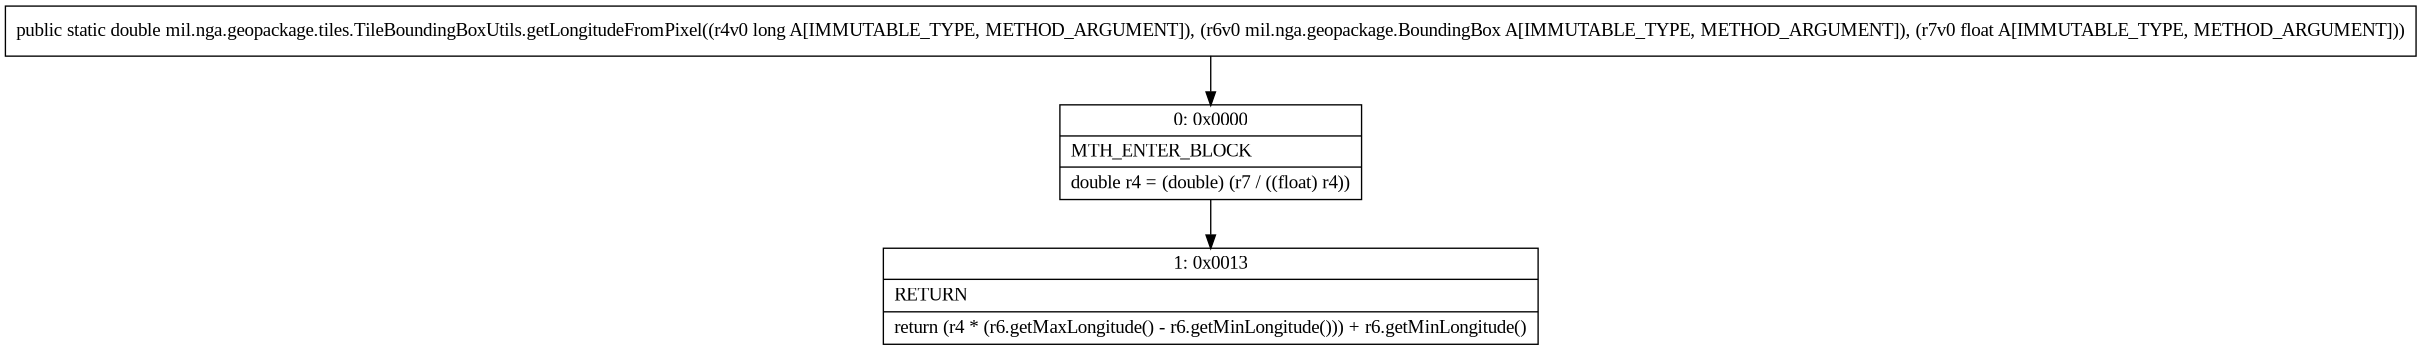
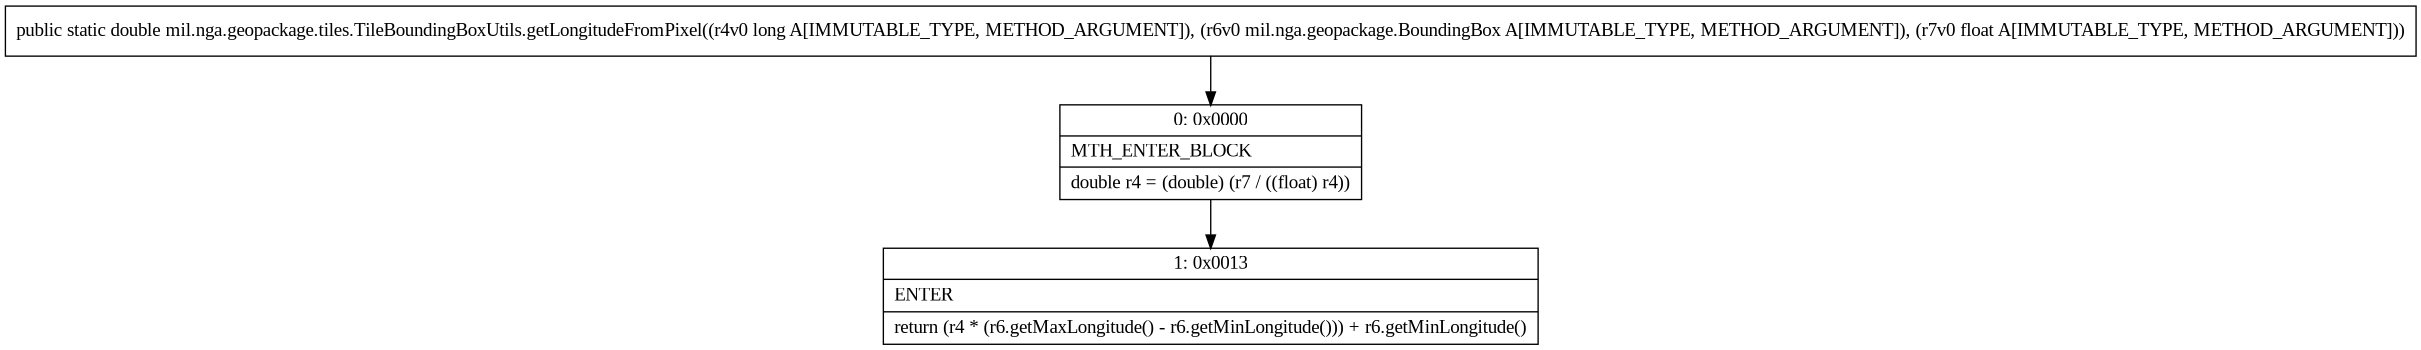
node "1: 0x0013": text "RETURN" -> "ENTER"
